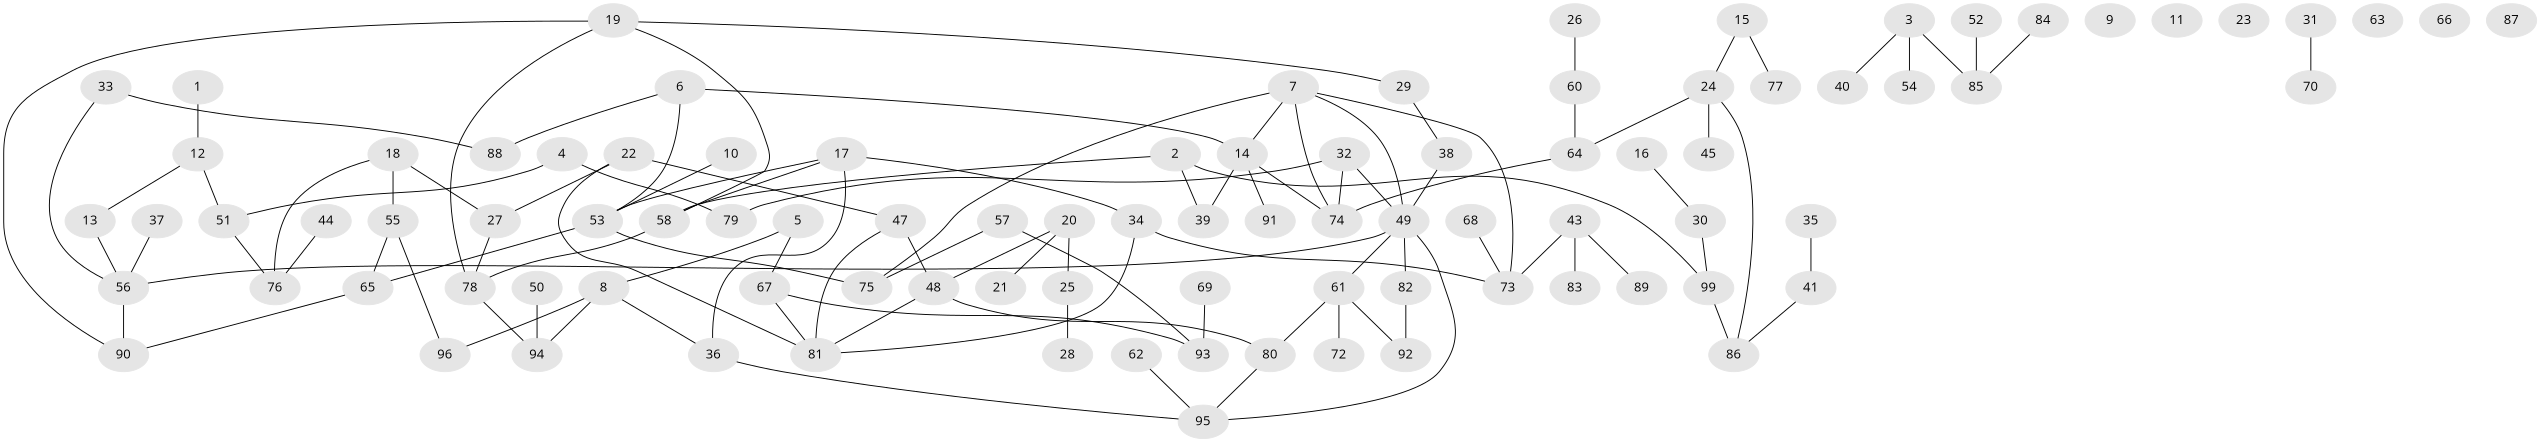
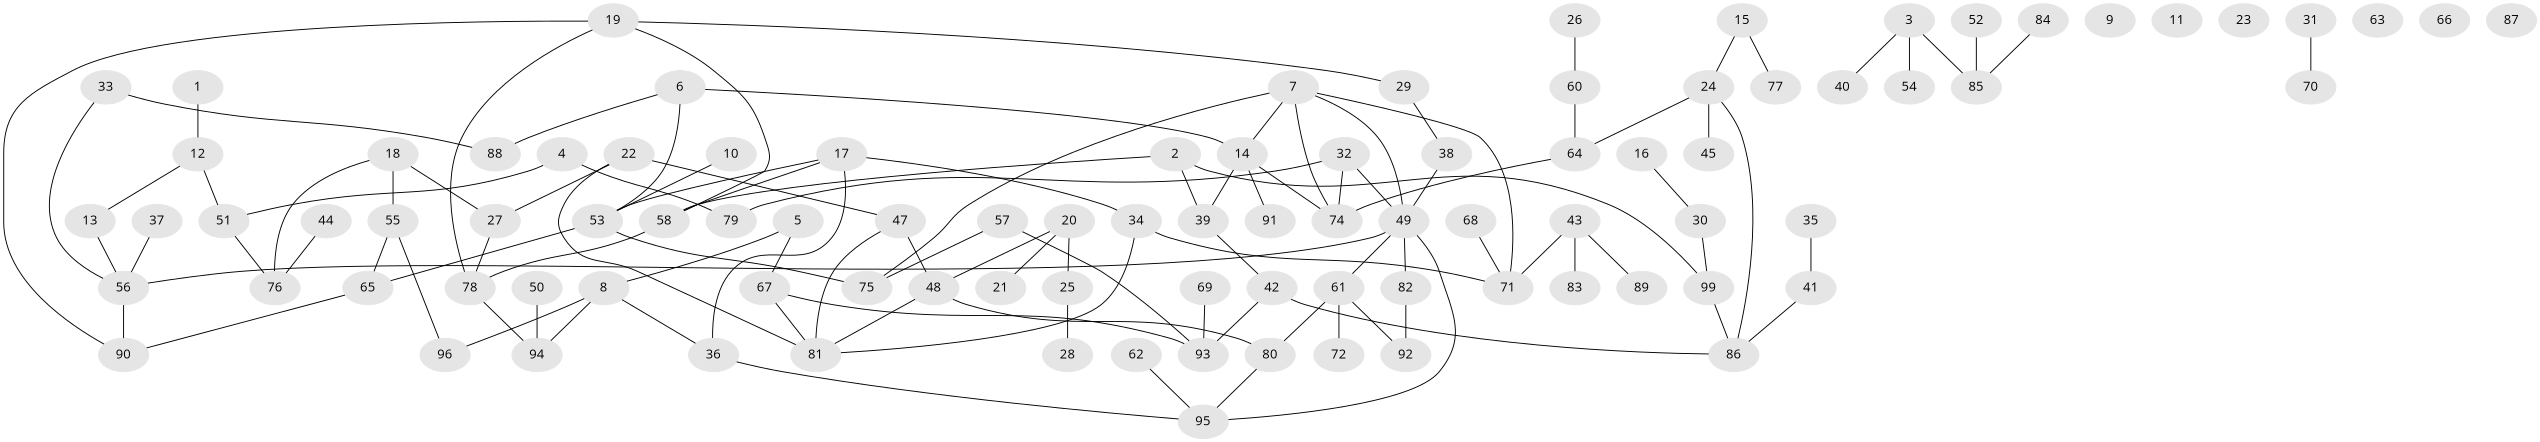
node "42": added
node "73": label "73" -> "71"
